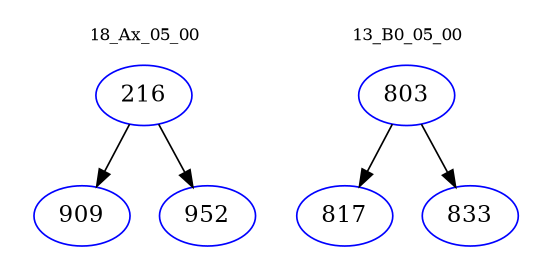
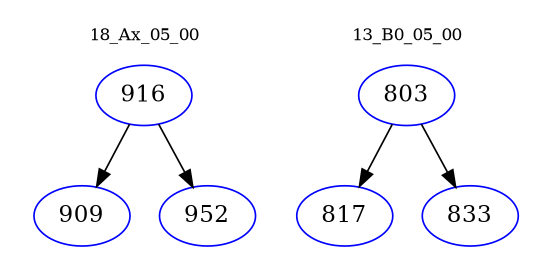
node "216": label "216" -> "916"
